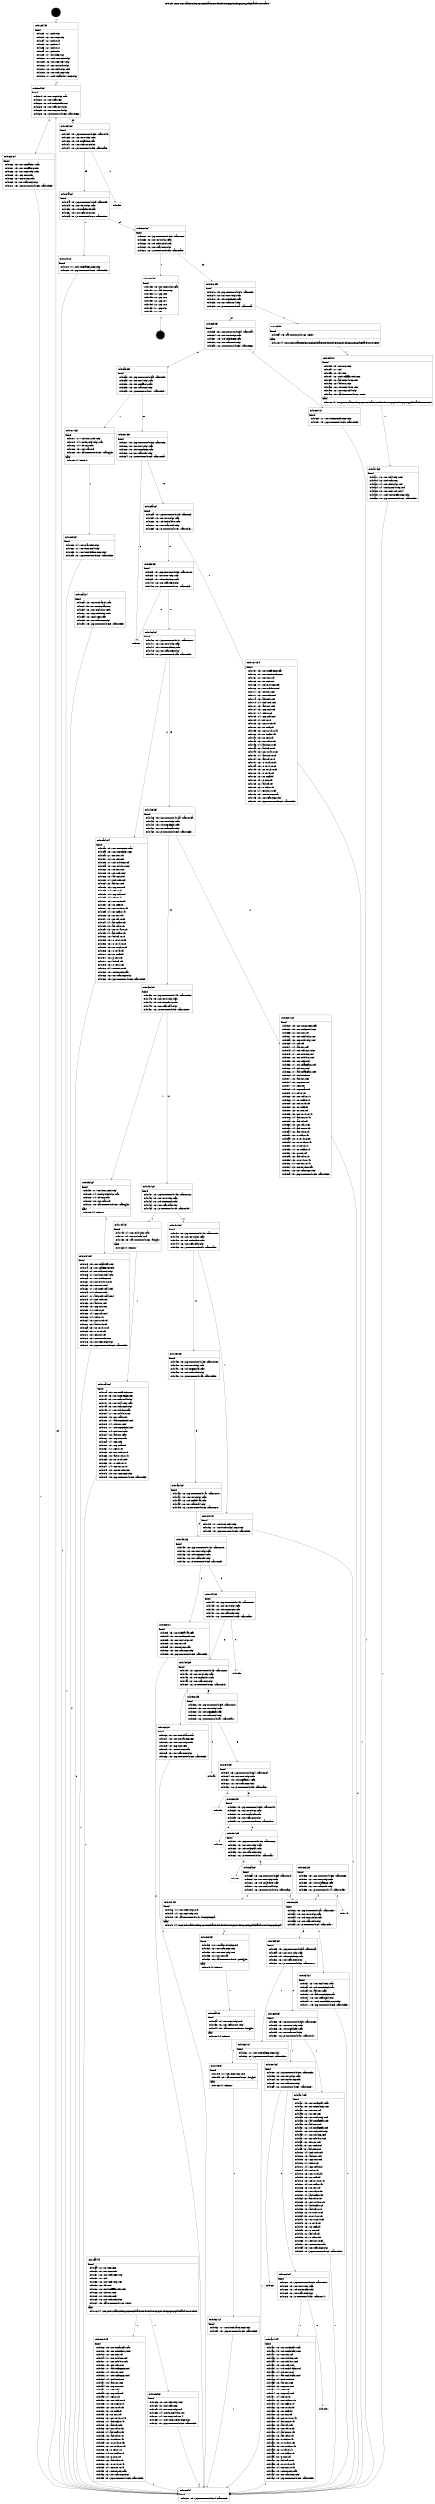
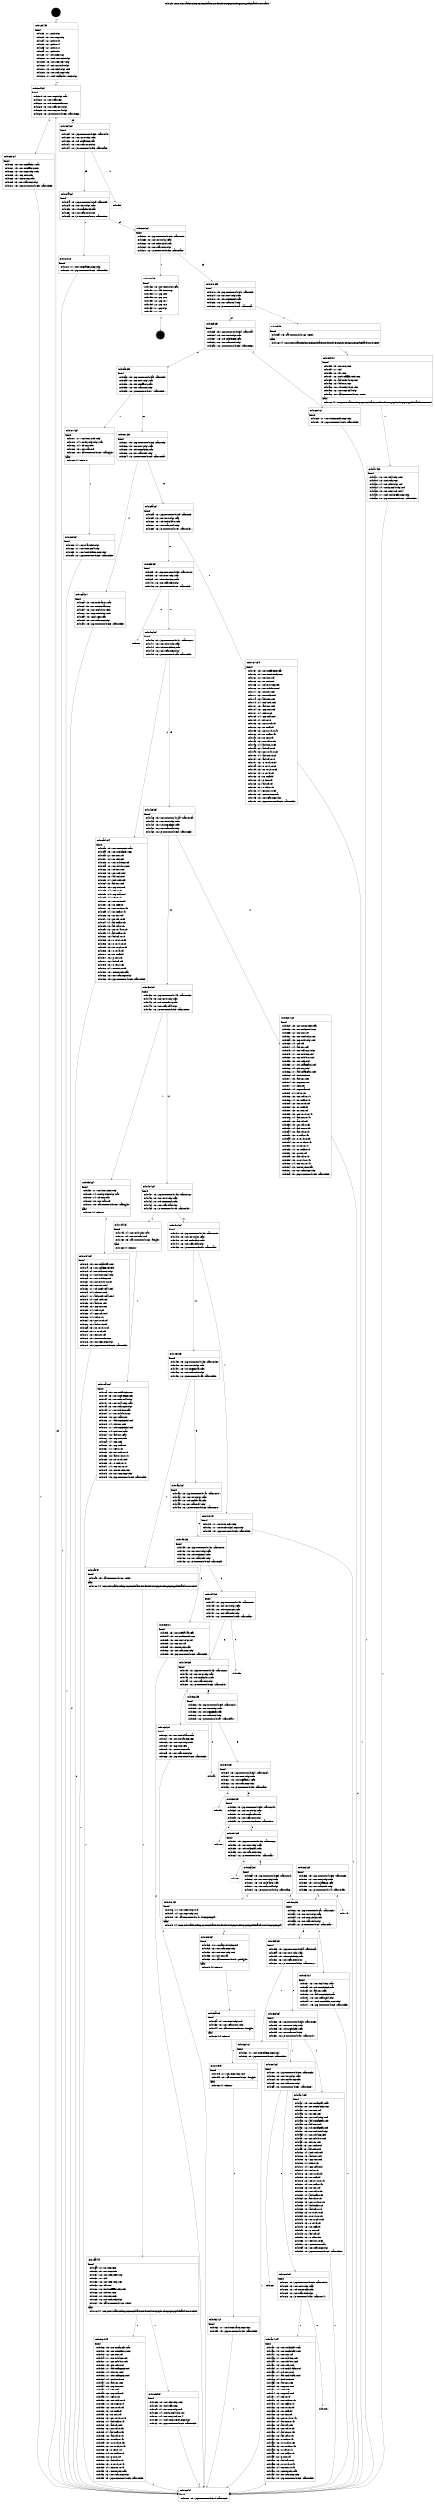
edge "0x4013c1 [25]" -> "0x4016e7": now "0x4013c1 [25]" -> "0x401c8a [27]"
node "0x401ca5 [5]": added
